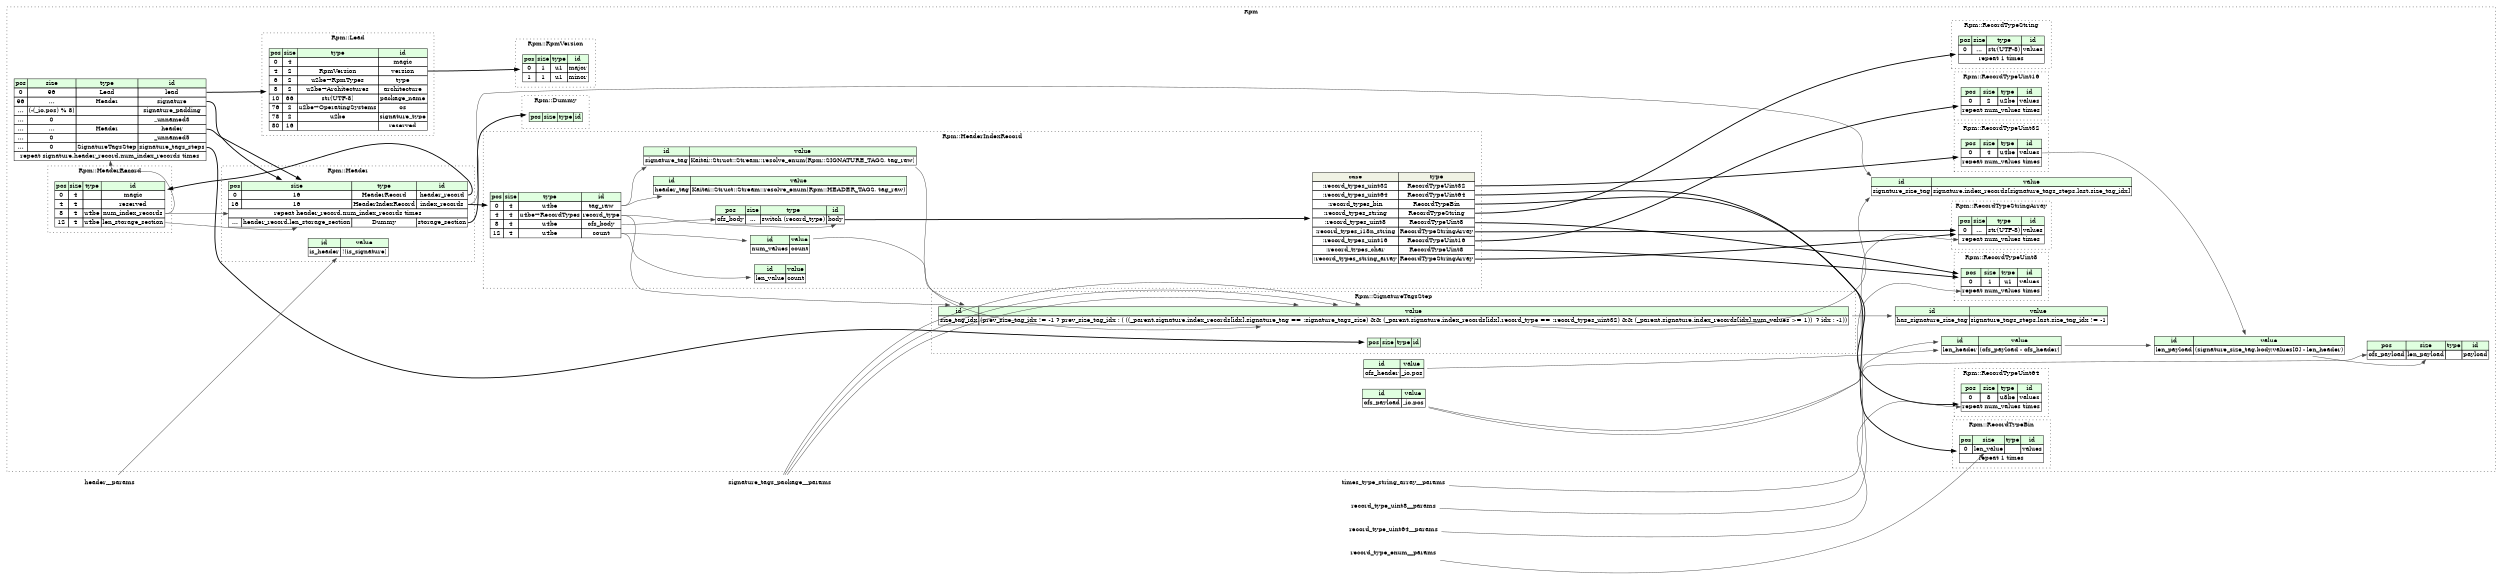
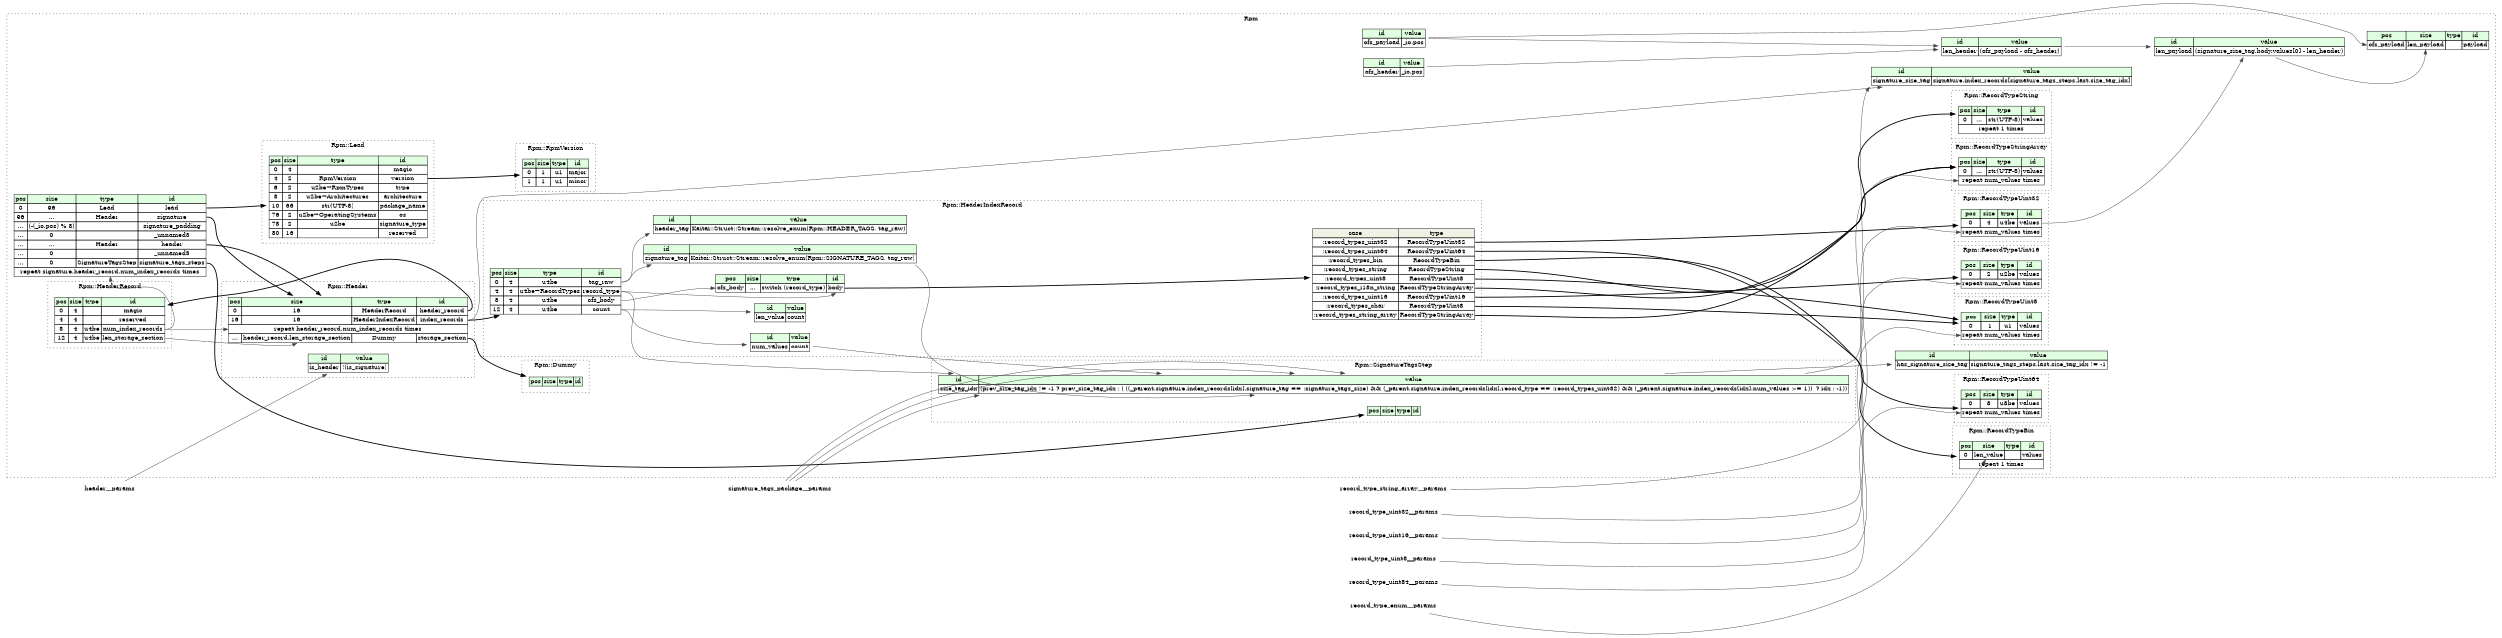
node "times_type_string_array__params": label "times_type_string_array__params" -> "record_type_string_array__params"
node "record_type_uint32__params": added
node "record_type_uint64__params": label "record_type_uint64__params" -> "record_type_uint84__params"
node "record_type_uint16__params": added
